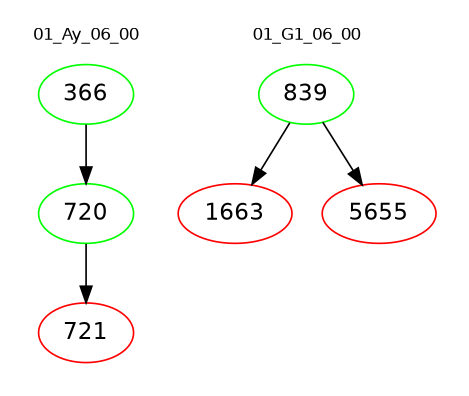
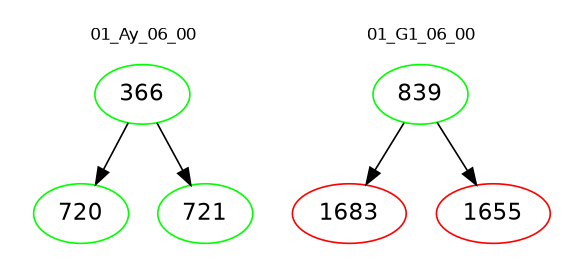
node "1663": label "1663" -> "1683"
node "5655": label "5655" -> "1655"
edge "720" -> "721": now "366" -> "721"
node "721": color red -> green
